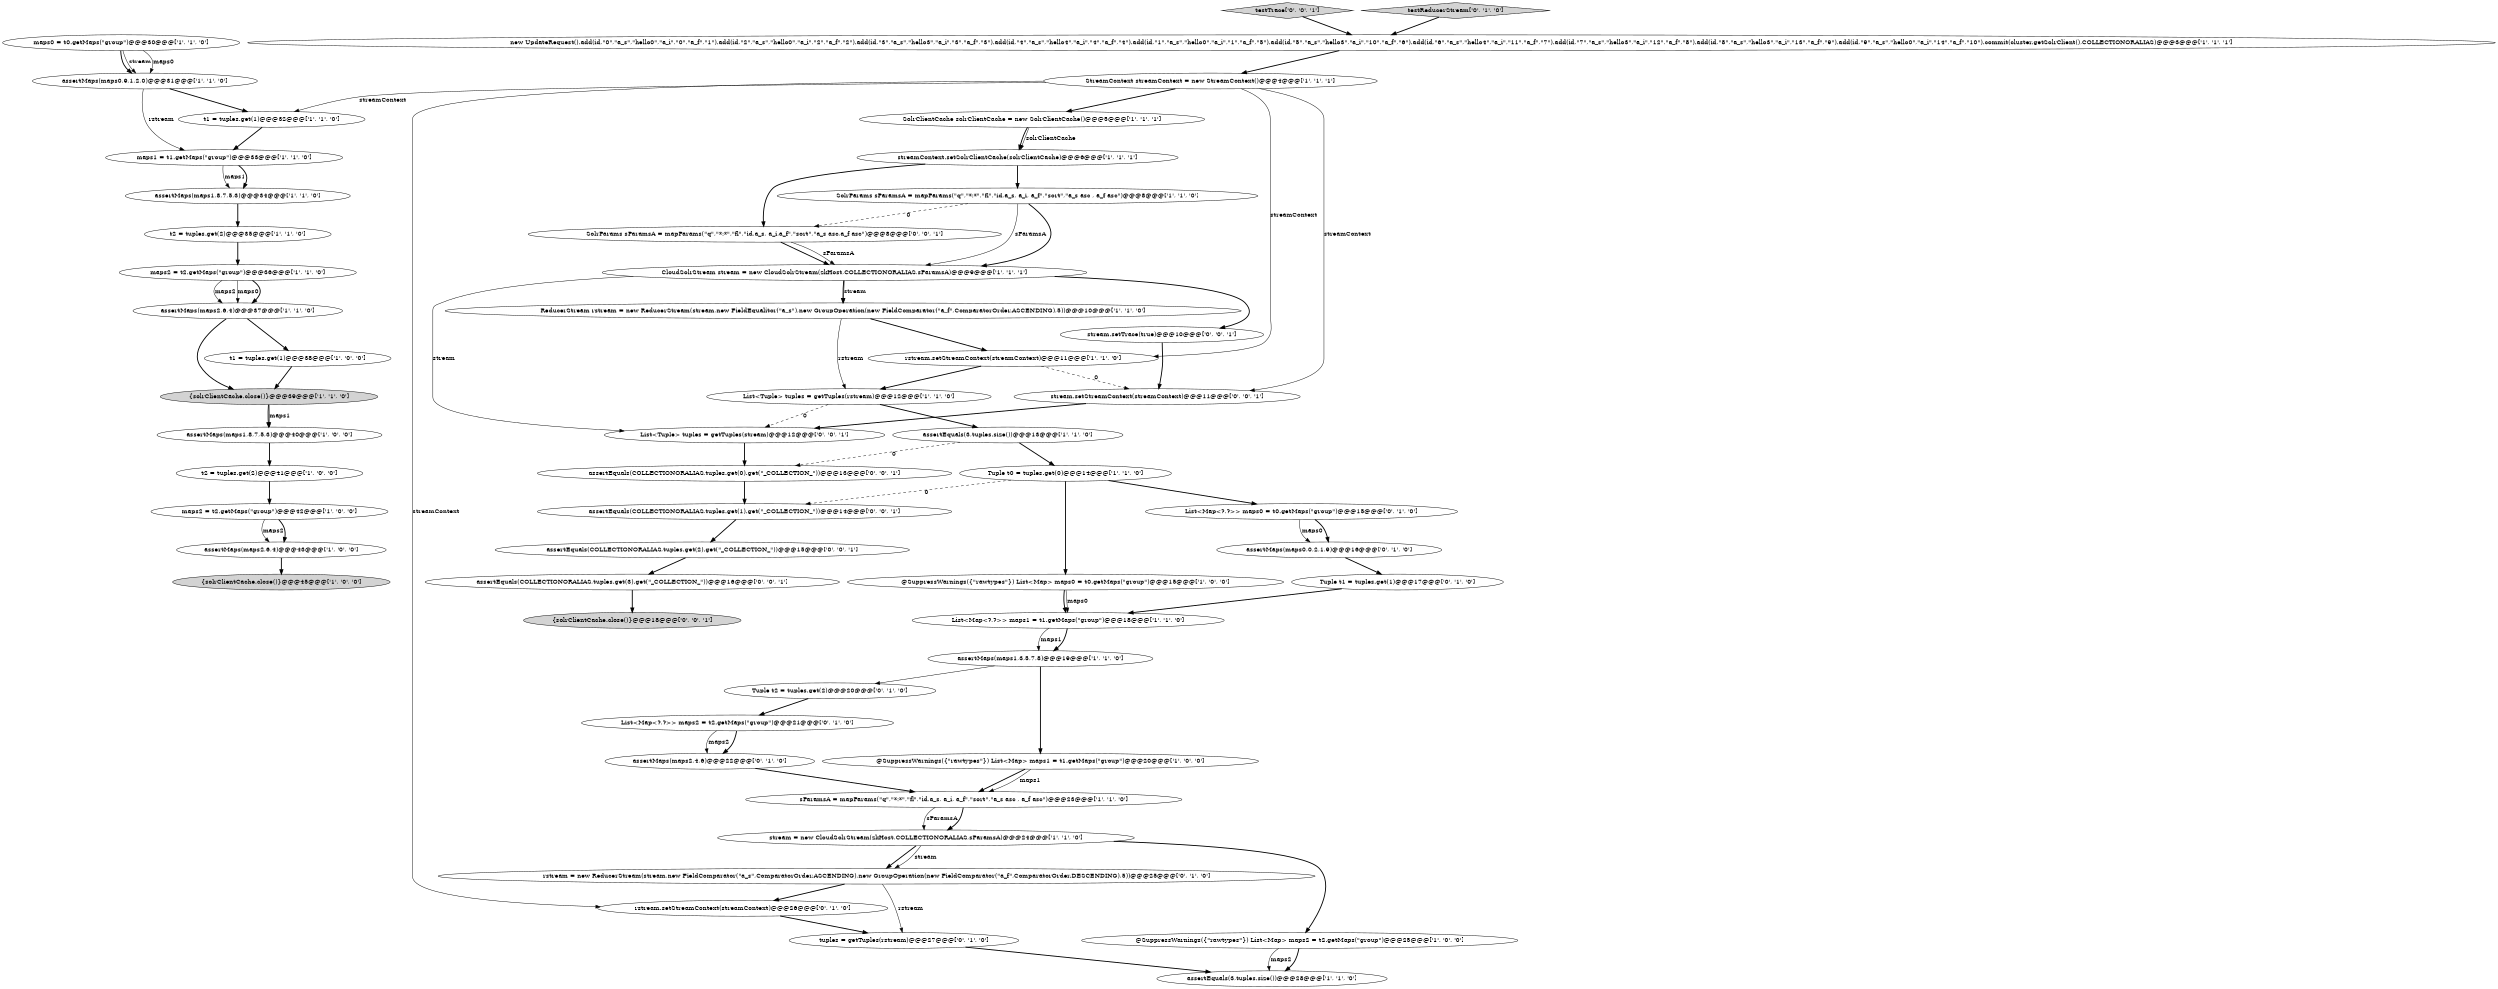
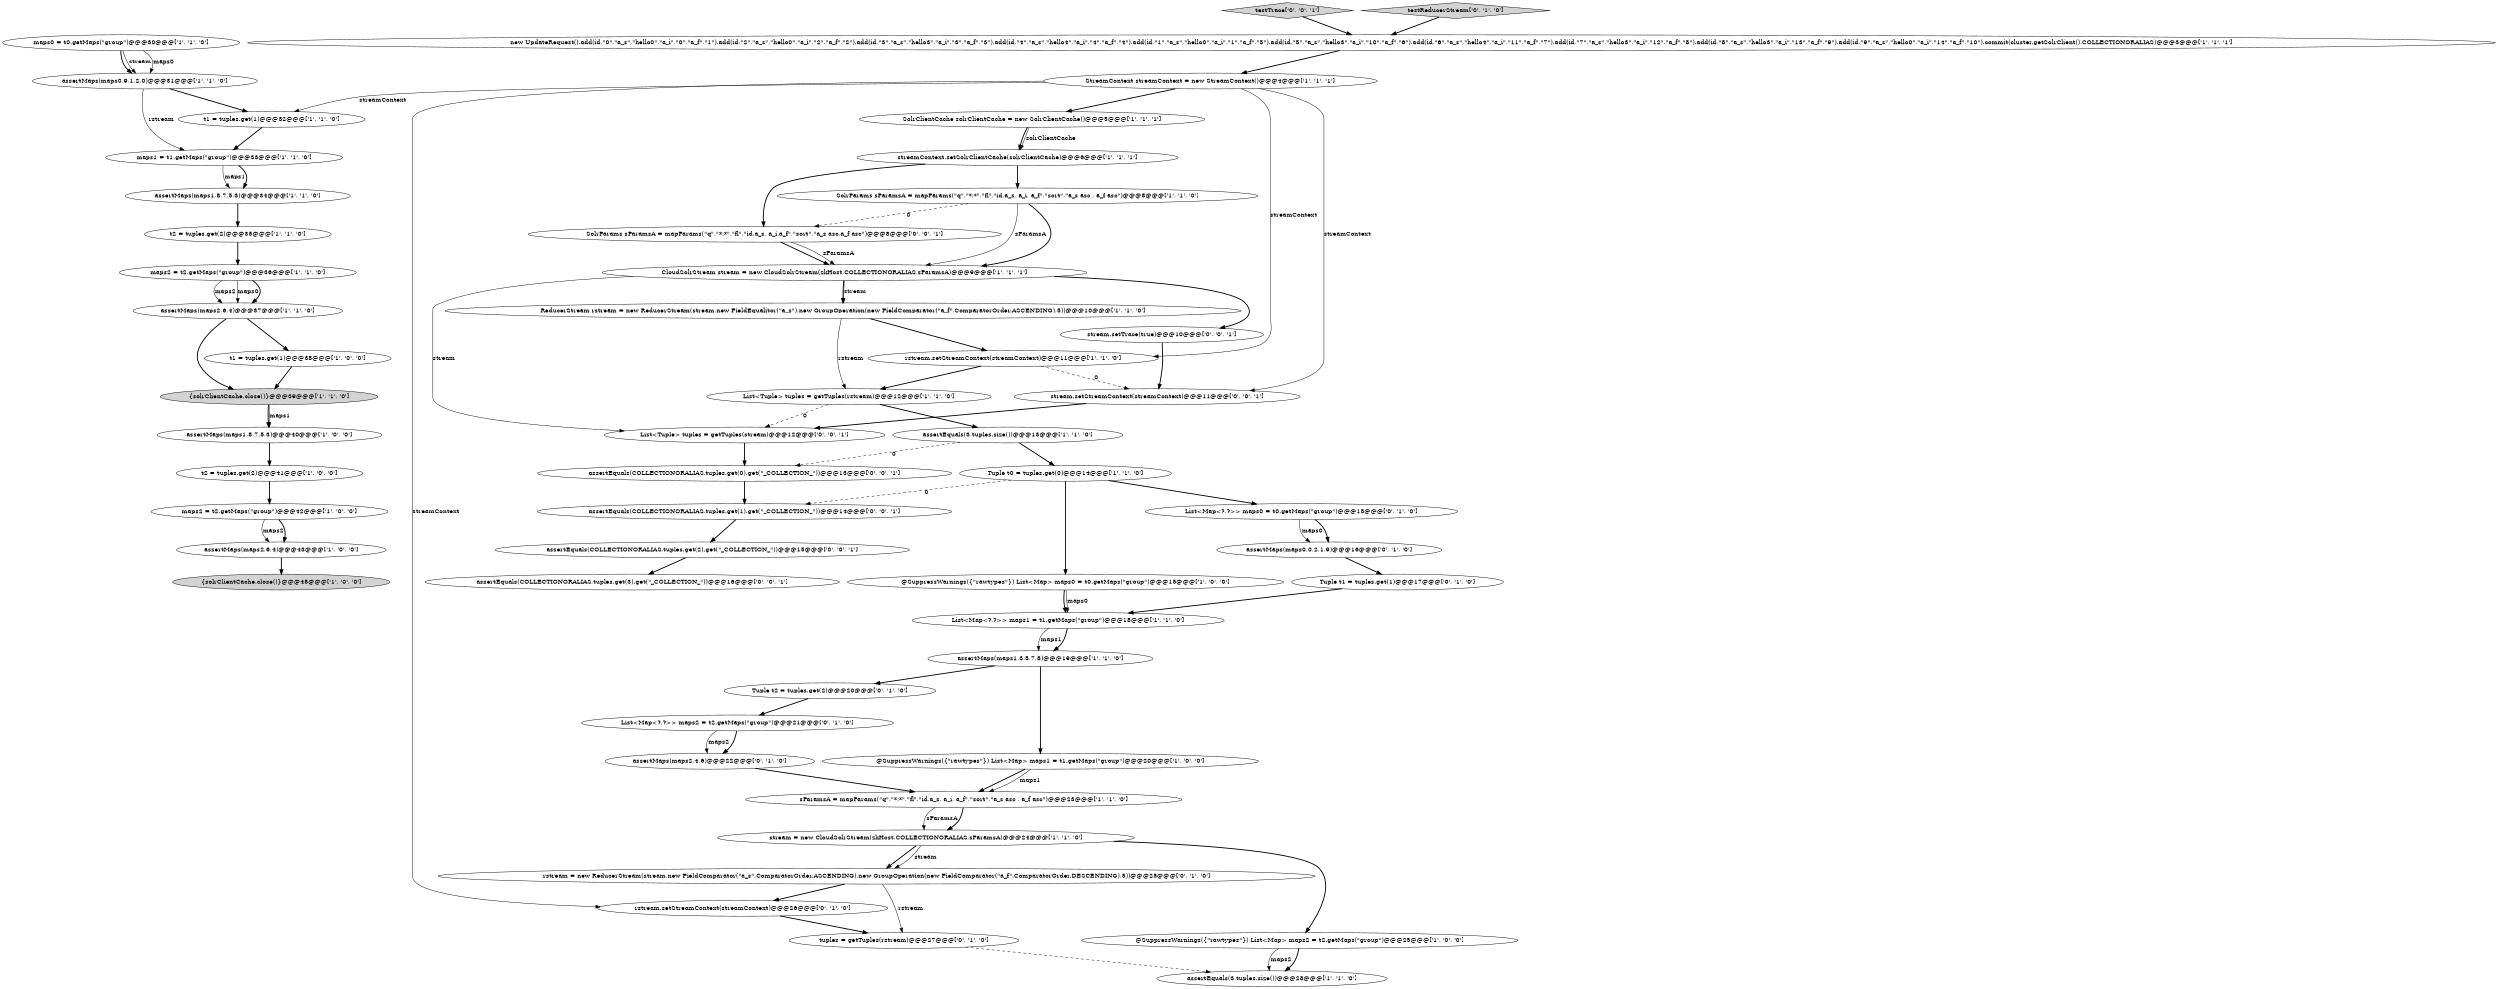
node "{solrClientCache.close()}@@@18@@@['0', '0', '1']": removed
edge "assertMaps(maps1,3,5,7,8)@@@19@@@['1', '1', '0']" -> "Tuple t2 = tuples.get(2)@@@20@@@['0', '1', '0']": style solid -> bold
edge "tuples = getTuples(rstream)@@@27@@@['0', '1', '0']" -> "assertEquals(3,tuples.size())@@@28@@@['1', '1', '0']": style bold -> dashed
